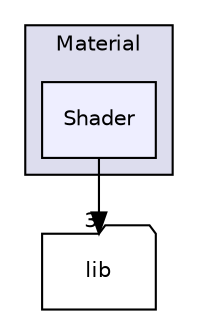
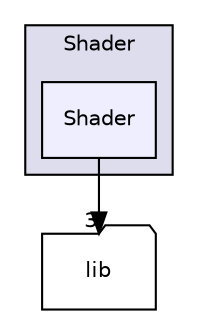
cluster "Material": label "Material" -> "Shader"
